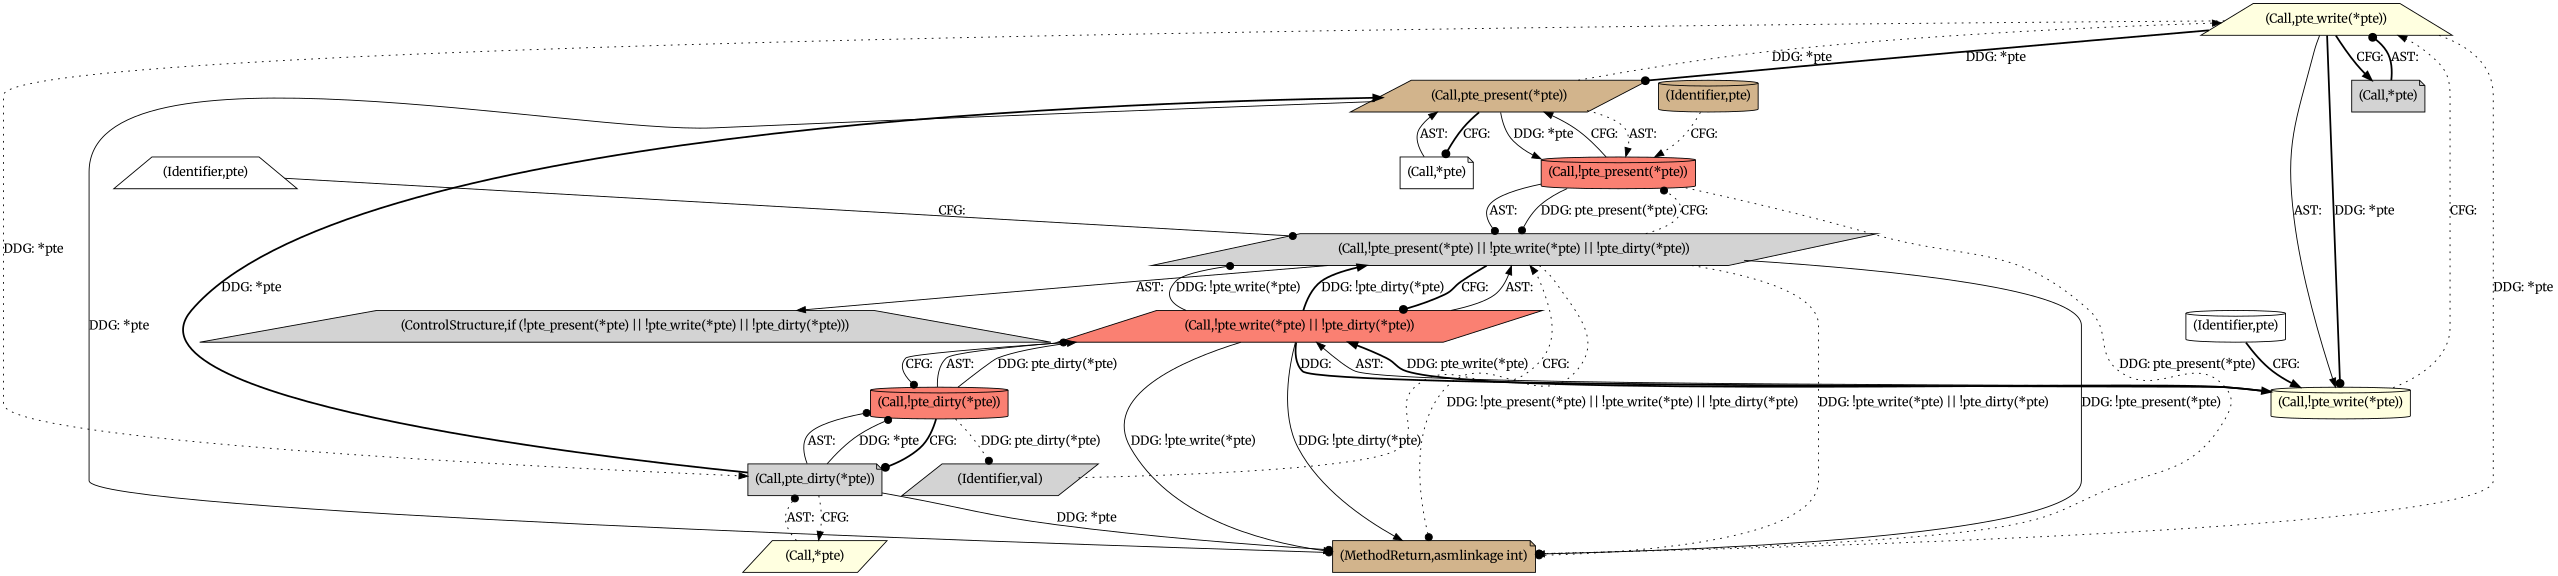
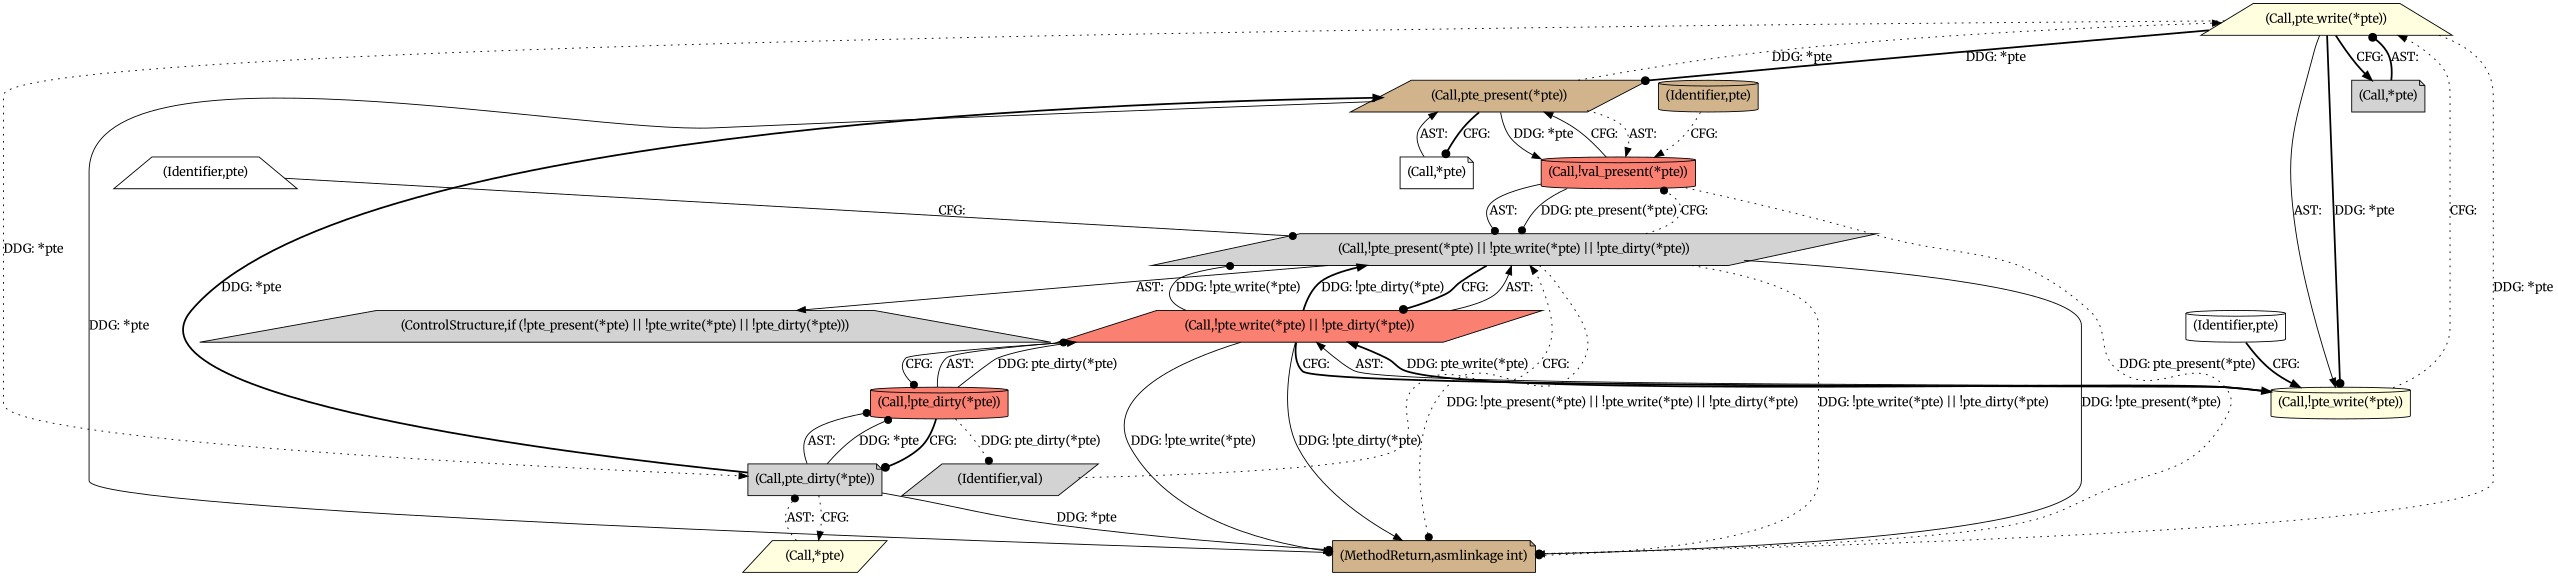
node "(Call,!pte_present(*pte))": label "(Call,!pte_present(*pte))" -> "(Call,!val_present(*pte))"
edge "(Call,!pte_write(*pte) || !pte_dirty(*pte))" -> "(Call,!pte_write(*pte))": label "DDG: " -> "CFG: "
